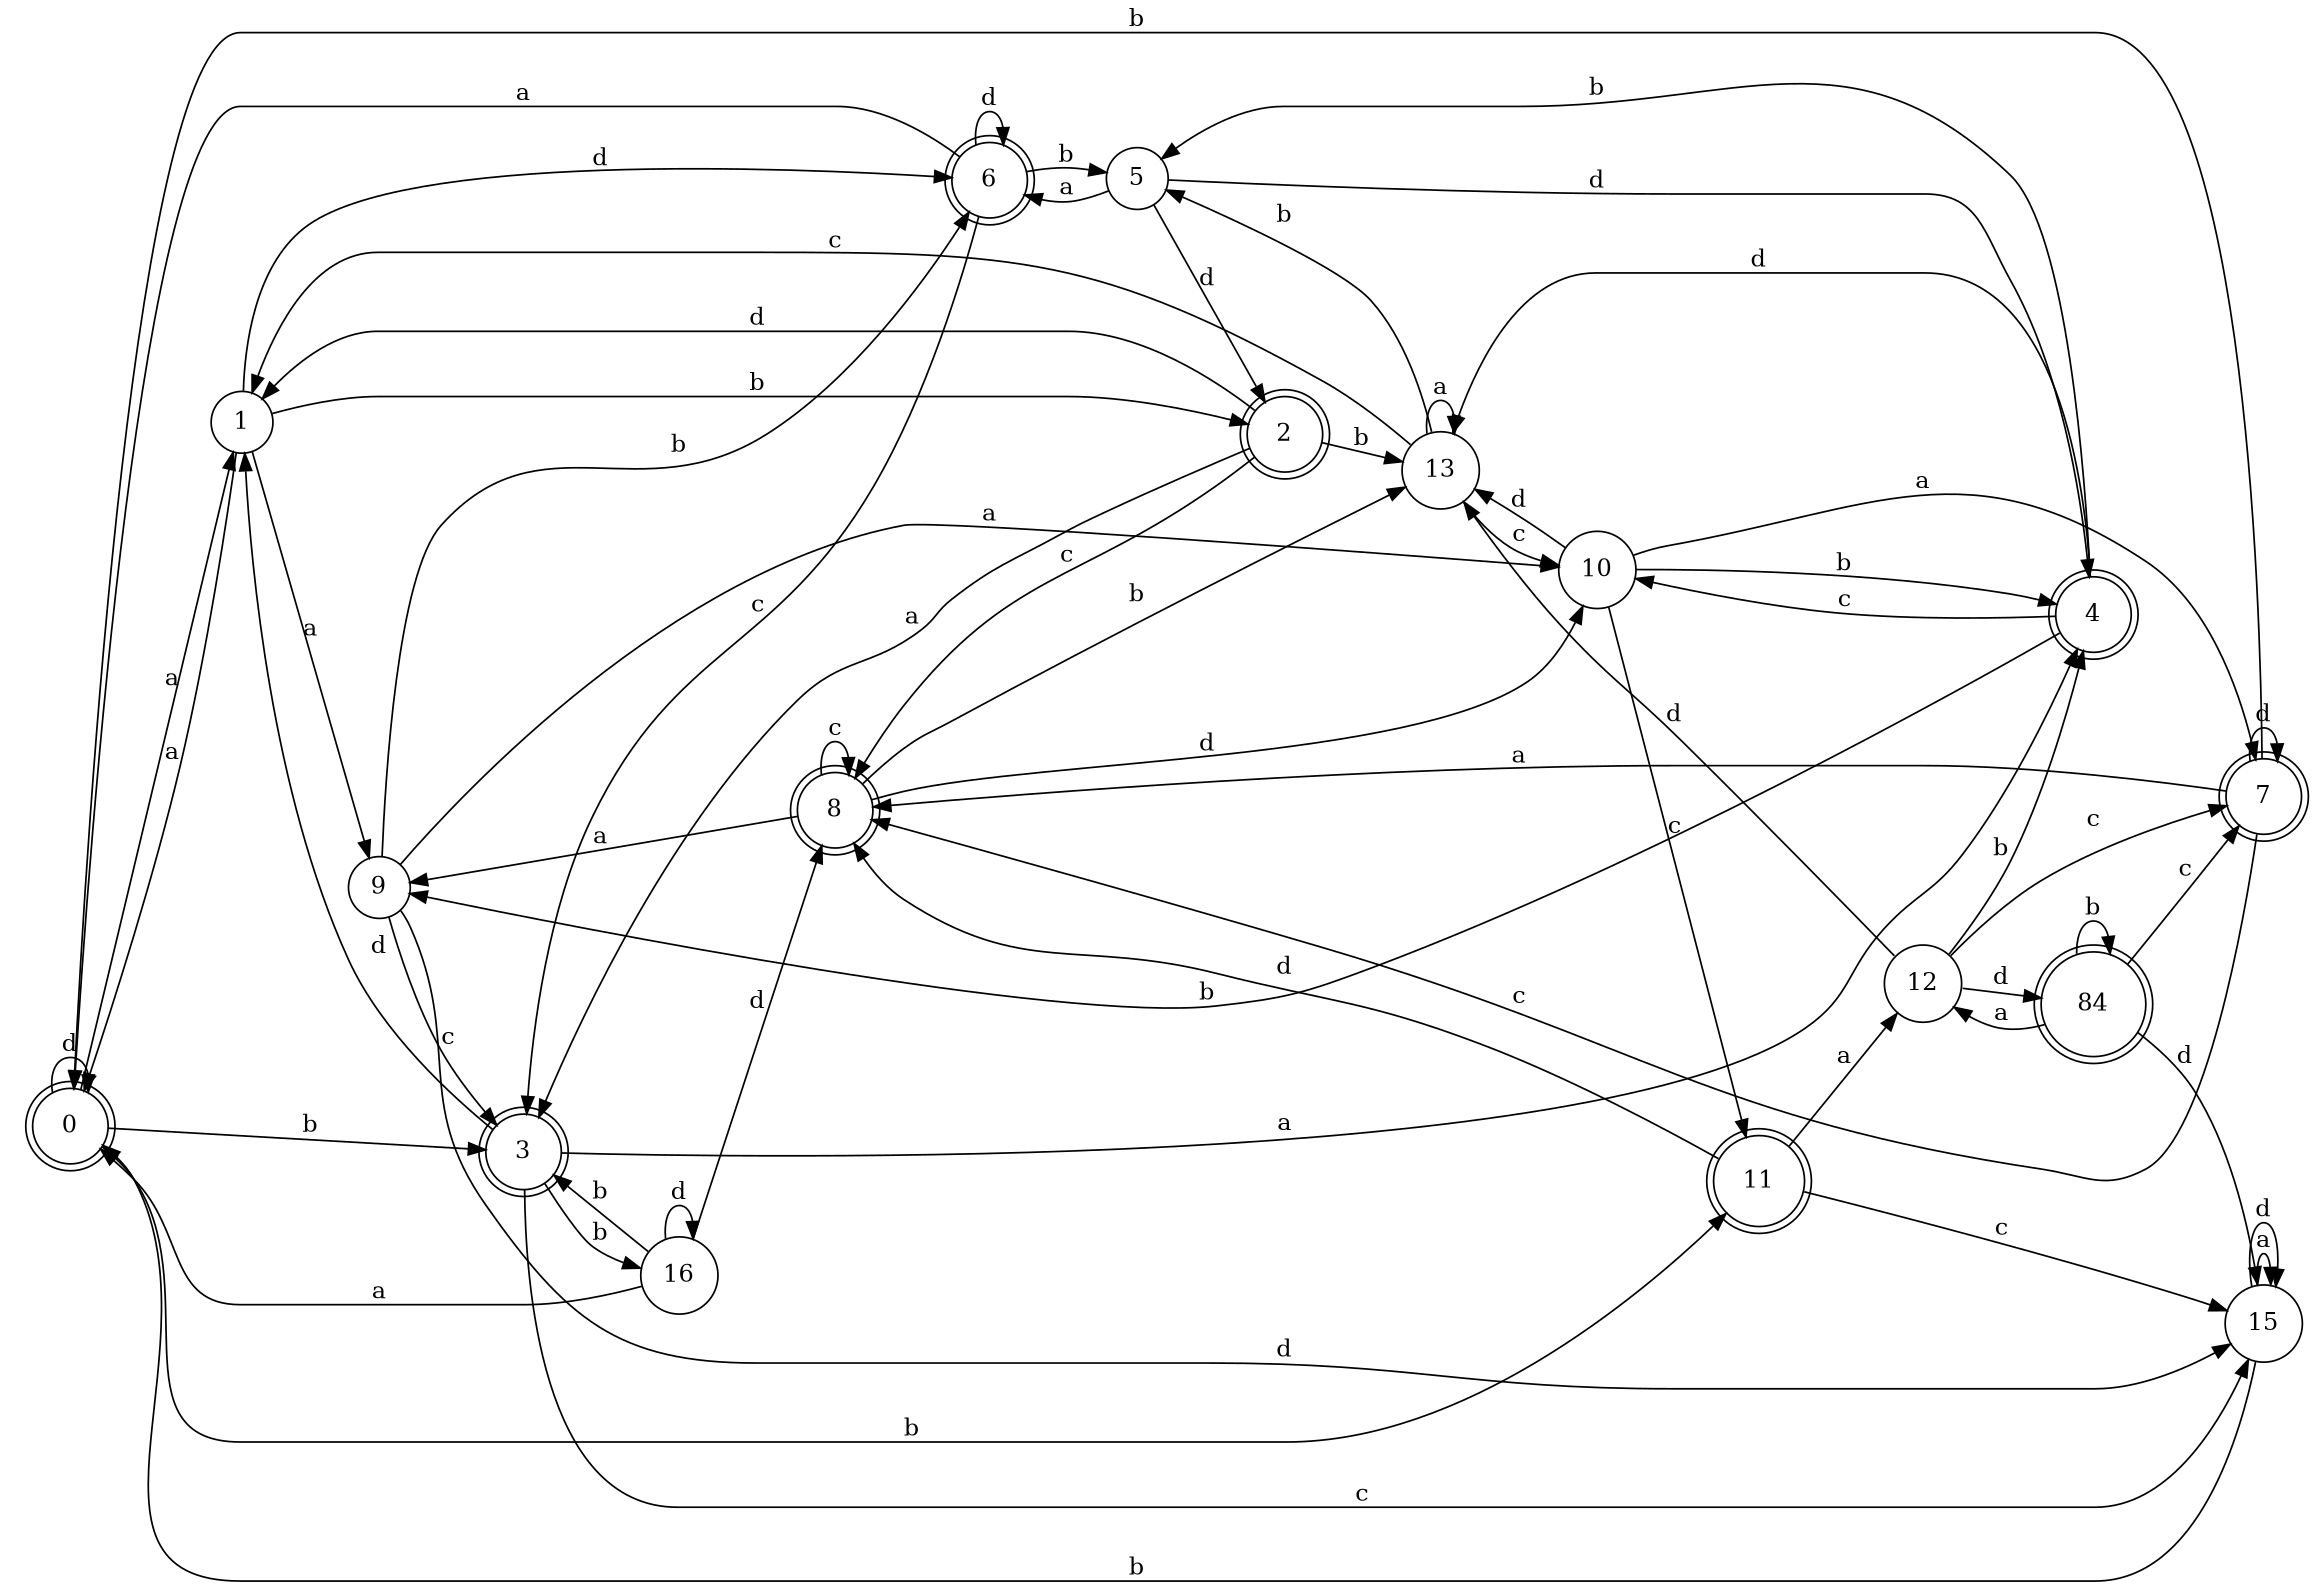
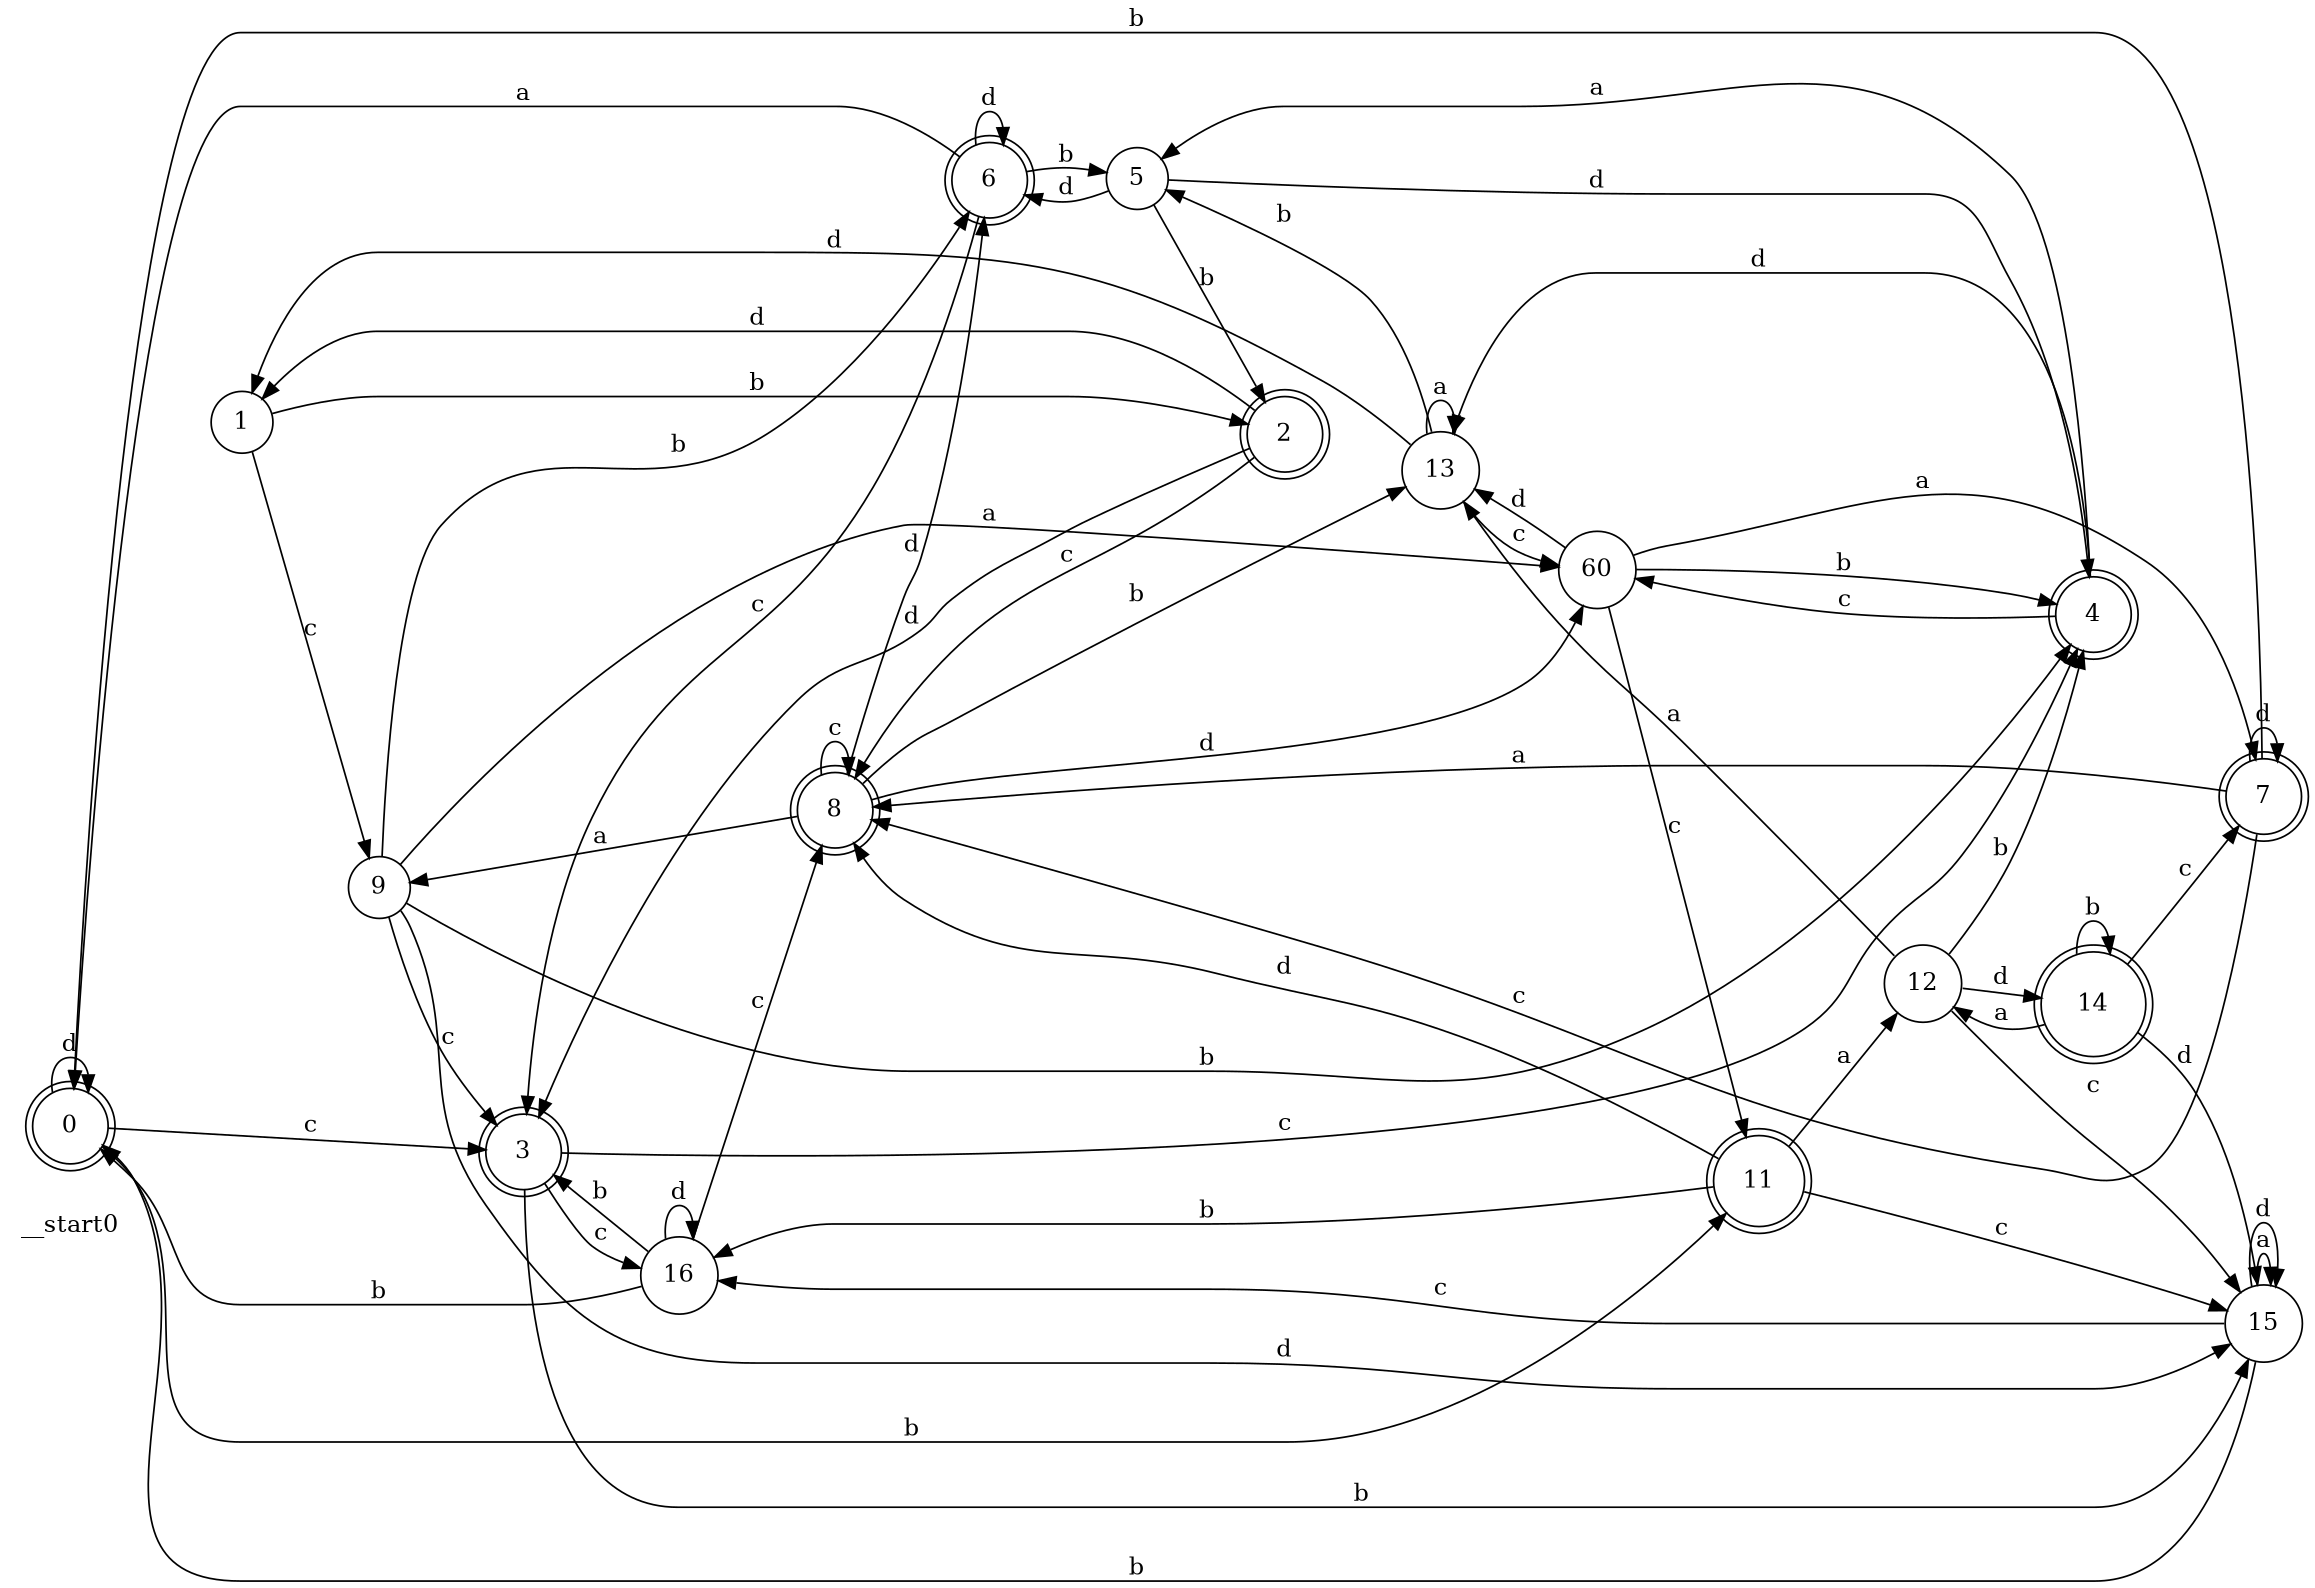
edge "4" -> "5": label "b" -> "a"
edge "1" -> "6": now "8" -> "6"
edge "5" -> "6": label "a" -> "d"
edge "13" -> "1": label "c" -> "d"
edge "5" -> "2": label "d" -> "b"
edge "2" -> "13": removed, label "b"
node "10": label "10" -> "60"
edge "2" -> "3": label "a" -> "d"
edge "1" -> "9": label "a" -> "c"
edge "12" -> "13": label "d" -> "a"
edge "1" -> "0": removed, label "a"
edge "0" -> "1": removed, label "a"
edge "3" -> "1": removed, label "d"
edge "12" -> "7": now "12" -> "15"
edge "4" -> "9": reversed
edge "16" -> "8": label "d" -> "c"
node "84": label "84" -> "14"
edge "3" -> "4": label "a" -> "c"
edge "0" -> "3": label "b" -> "c"
edge "11" -> "16": added, label "b"
node "__start0": added
edge "3" -> "16": label "b" -> "c"
edge "16" -> "0": label "a" -> "b"
edge "15" -> "16": added, label "c"
edge "3" -> "15": label "c" -> "b"
